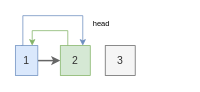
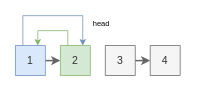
node "1": size 23x30 -> 30x30
edge "3" -> "4": added
node "4": added
